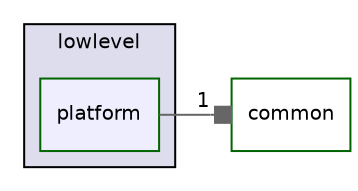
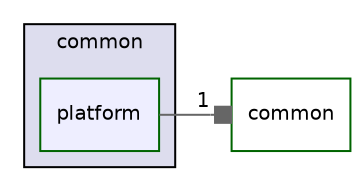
cluster "lowlevel": label "lowlevel" -> "common"
